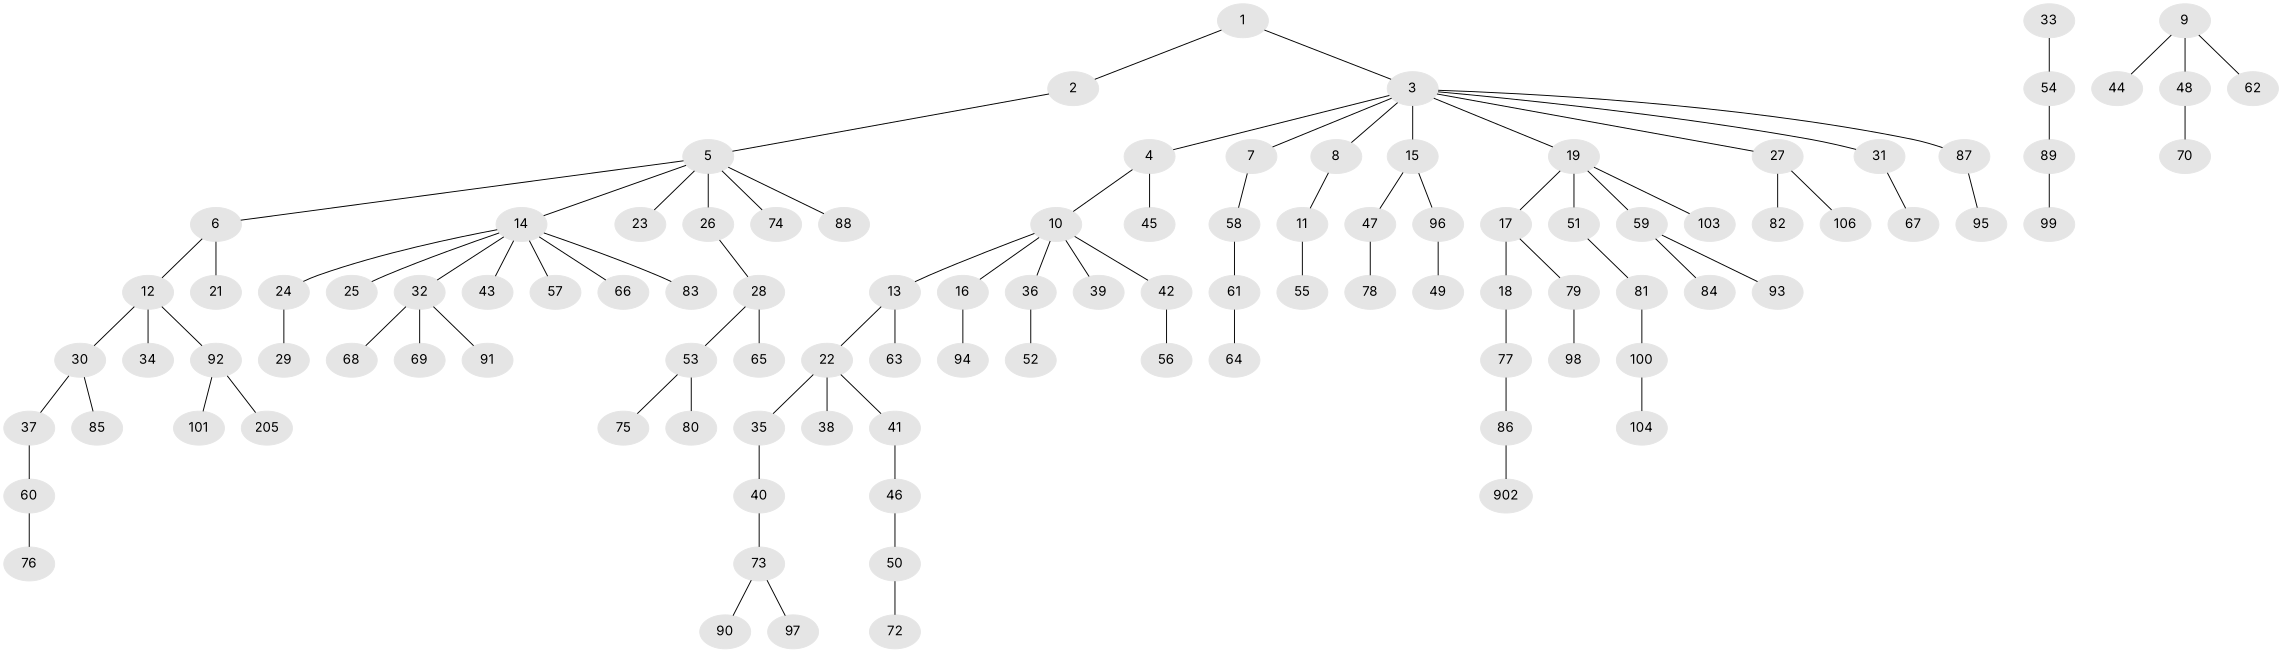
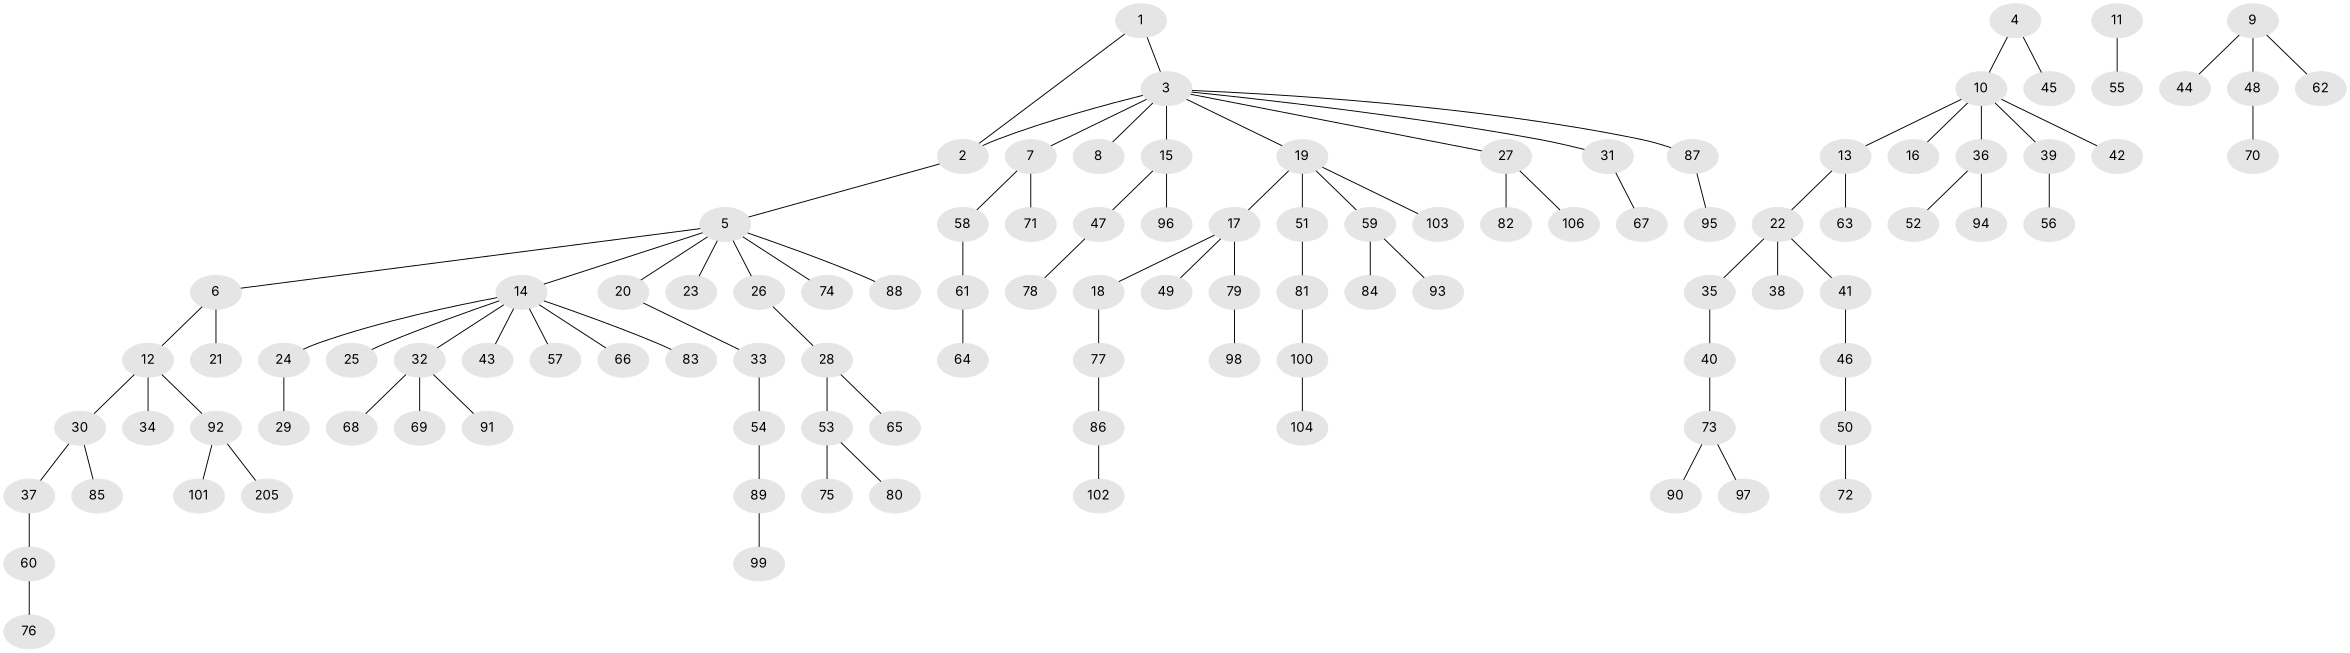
edge "3" -- "4": now "3" -- "2"
edge "8" -- "11": removed
node "71": added
edge "96" -- "49": now "17" -- "49"
node "20": added
edge "16" -- "94": now "36" -- "94"
edge "42" -- "56": now "39" -- "56"
node "902": label "902" -> "102"
